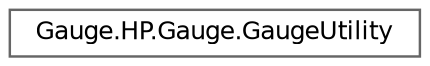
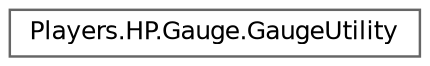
node "Gauge.HP.Gauge.GaugeUtility": label "Gauge.HP.Gauge.GaugeUtility" -> "Players.HP.Gauge.GaugeUtility"
